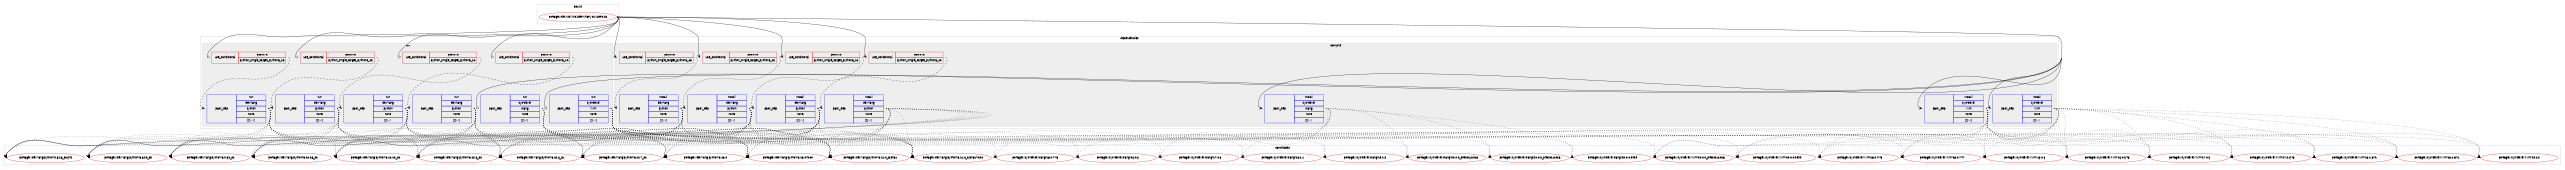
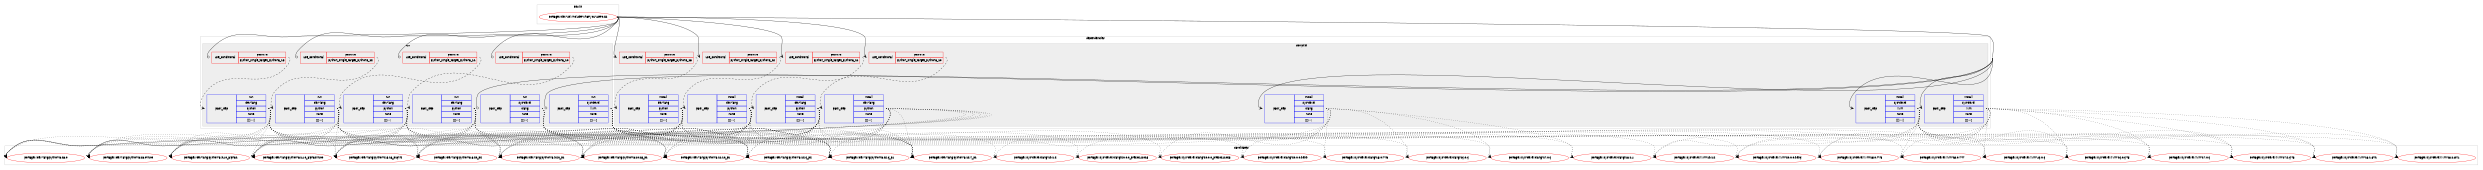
node "portage://dev-lang/python-3.9.60_p1": label "portage://dev-lang/python-3.9.60_p1" -> "portage://dev-lang/python-3.9.20_p1"
node "portage://dev-lang/python-3.14.0_alpha1": label "portage://dev-lang/python-3.14.0_alpha1" -> "portage://dev-lang/python-3.94.0_alpha1"
node "portage://sys-devel/llvm-20.0.0_pre20241015": removed
node "portage://sys-devel/llvm-20.0.0.9999": label "portage://sys-devel/llvm-20.0.0.9999" -> "portage://sys-devel/llvm-20.0.0.9996"
